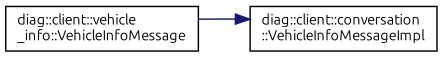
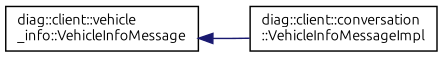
edge "diag::client::vehicle _info::VehicleInfoMessage" -> "diag::client::conversation ::VehicleInfoMessageImpl": reversed
